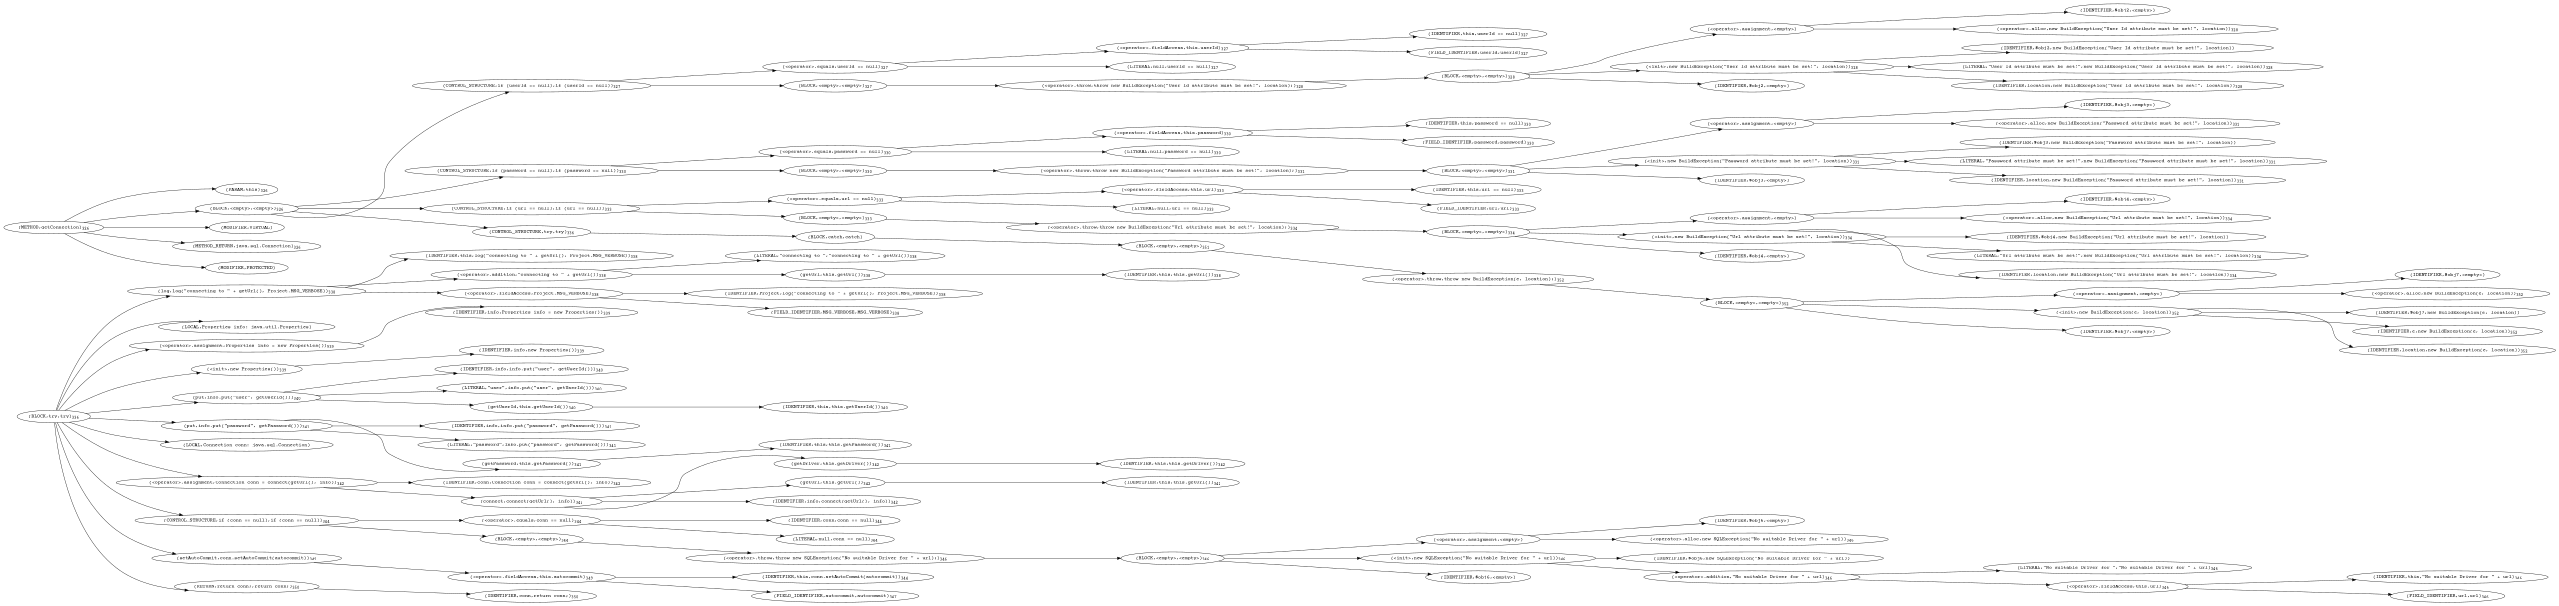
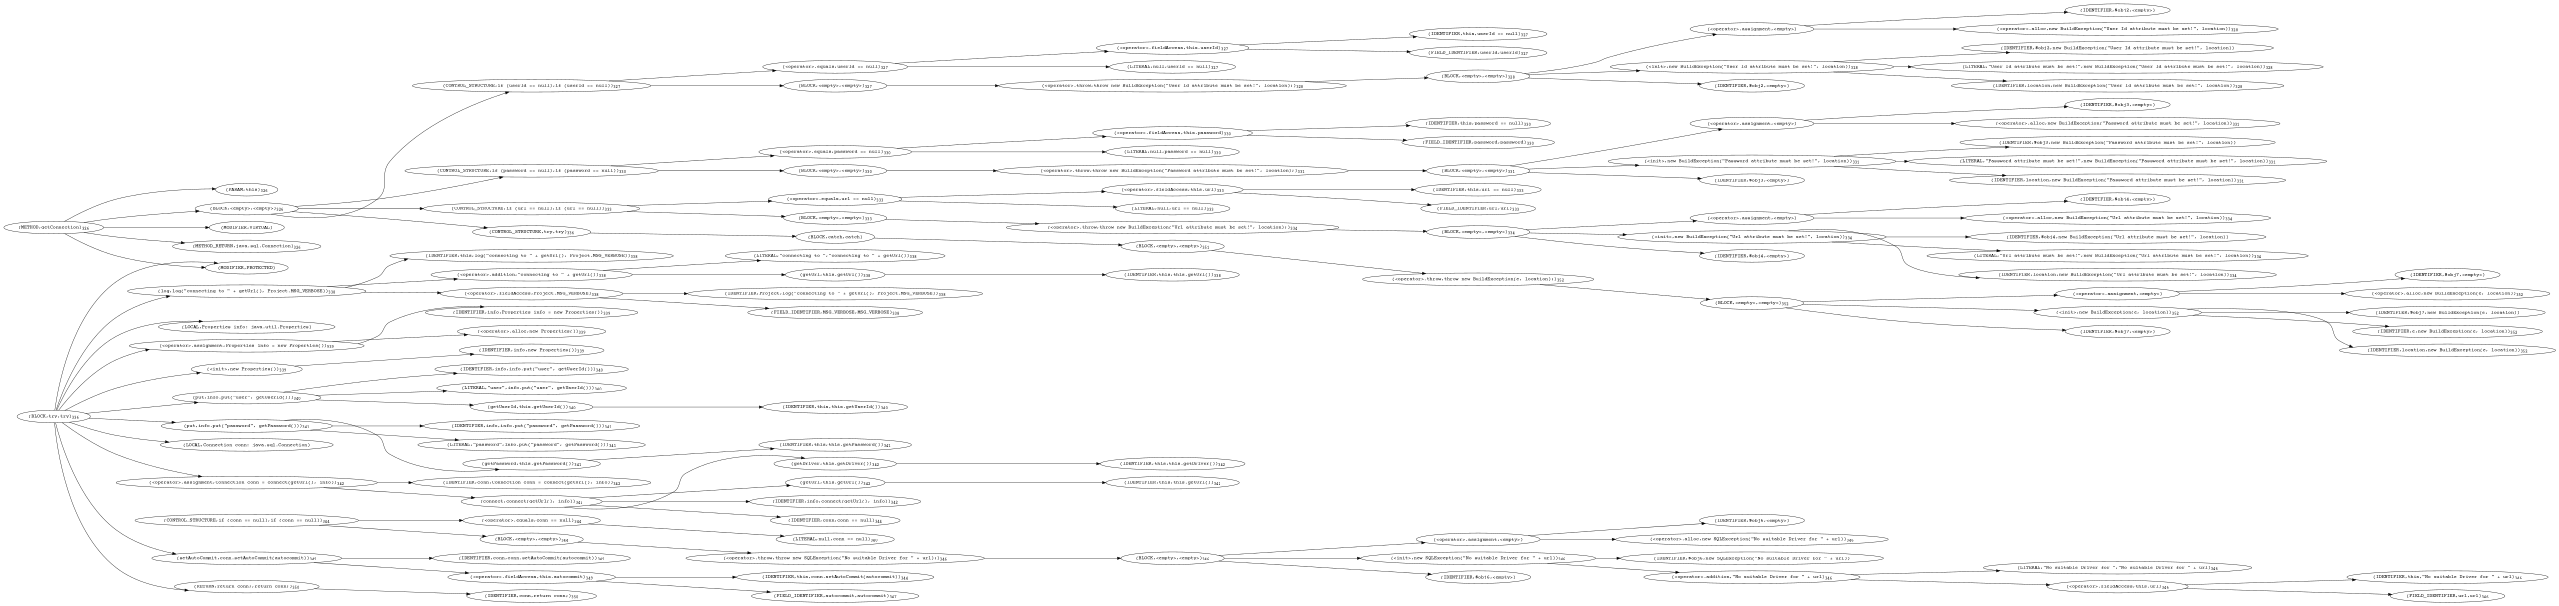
node "(<operator>.alloc,new Properties())": added
edge "(BLOCK,try,try)" -> "(CONTROL_STRUCTURE,if (conn == null),if (conn == null))": now "(BLOCK,try,try)" -> "(MODIFIER,PROTECTED)"
edge "(<operator>.equals,conn == null)" -> "(IDENTIFIER,conn,conn == null)": now "(connect,connect(getUrl(), info))" -> "(IDENTIFIER,conn,conn == null)"
node "(LITERAL,null,conn == null)": text "344" -> "340"
node "(IDENTIFIER,conn,conn.setAutoCommit(autocommit))": added
